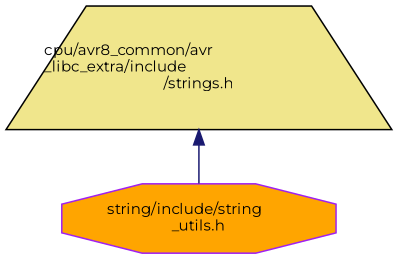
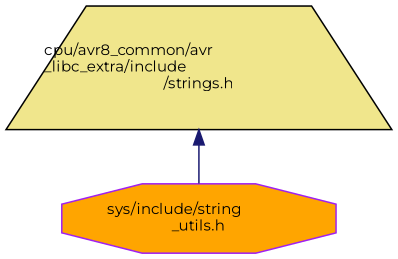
node "string/include/string _utils.h": label "string/include/string _utils.h" -> "sys/include/string _utils.h"
